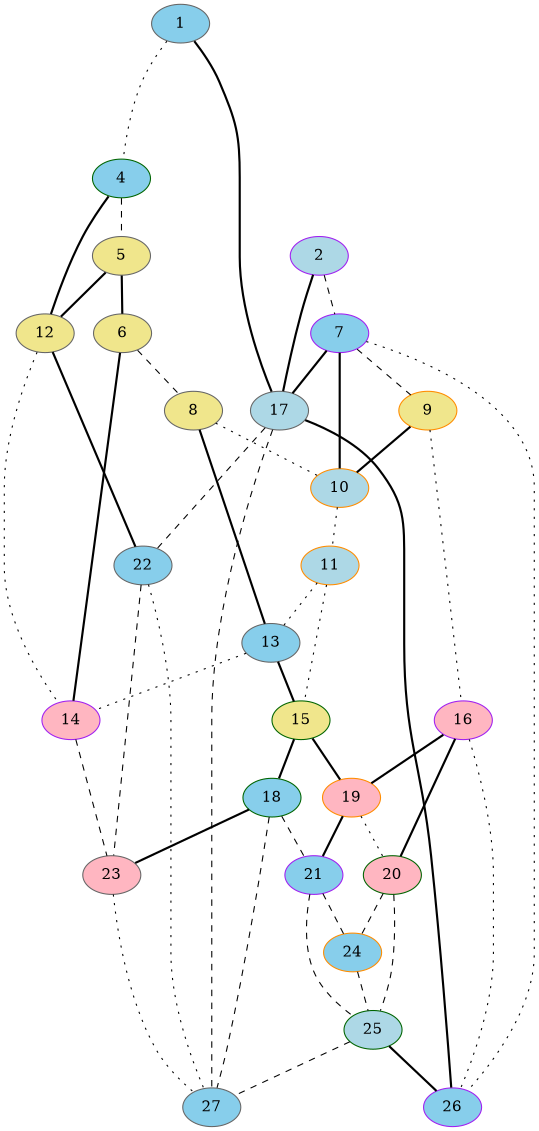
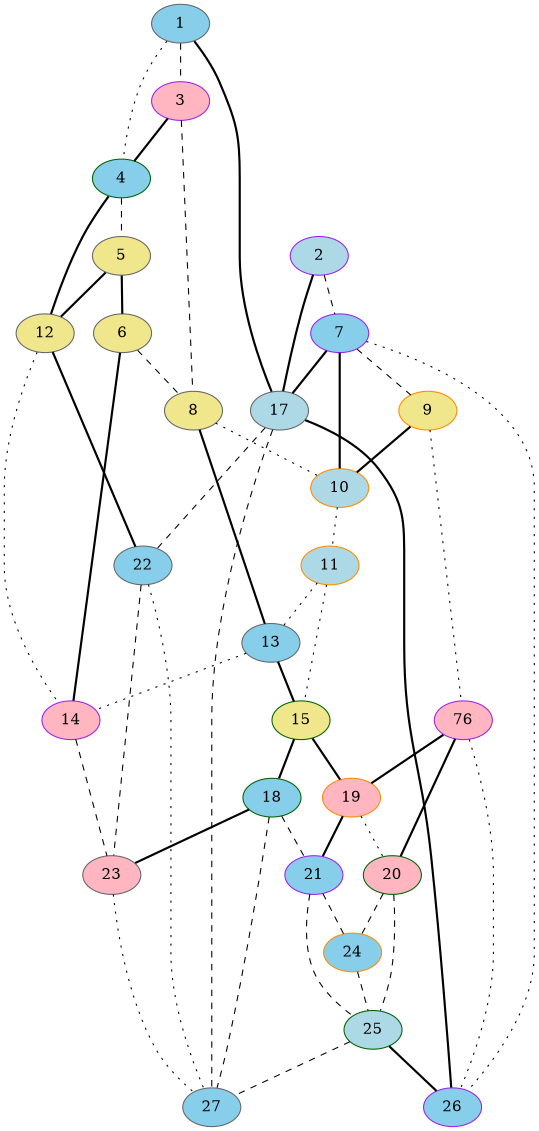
node "3": added
node "16": label "16" -> "76"
